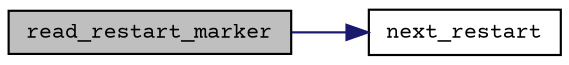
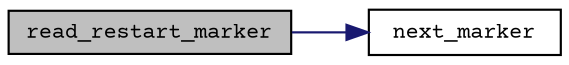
node "next_restart": label "next_restart" -> "next_marker"
